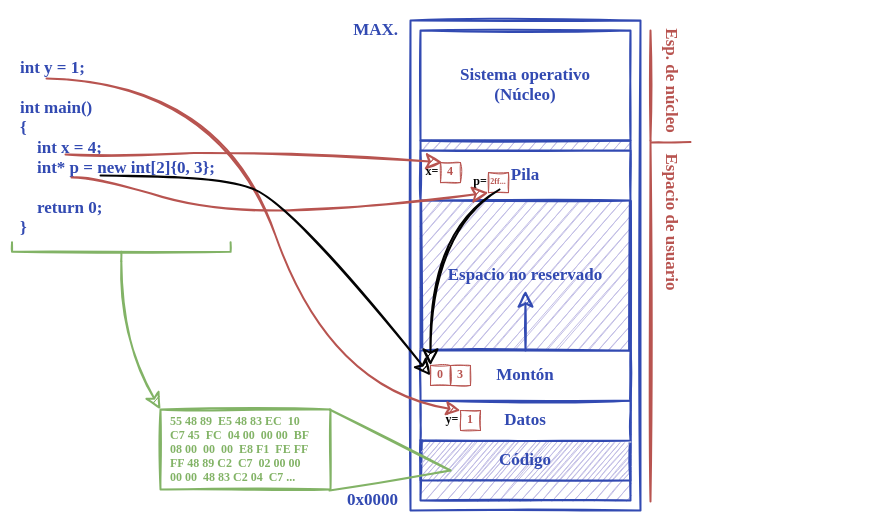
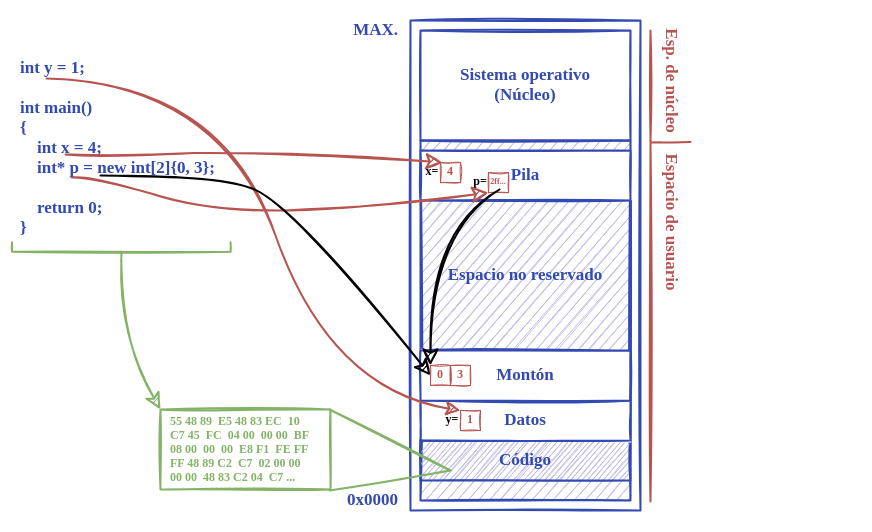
edge "Montón" -> "Espacio no reservado": removed
